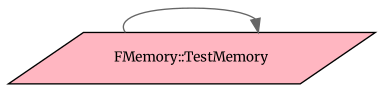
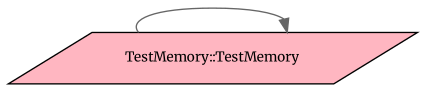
node "FMemory::TestMemory": label "FMemory::TestMemory" -> "TestMemory::TestMemory"
